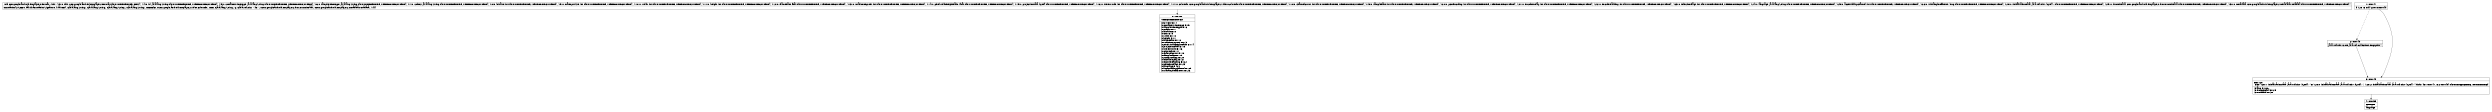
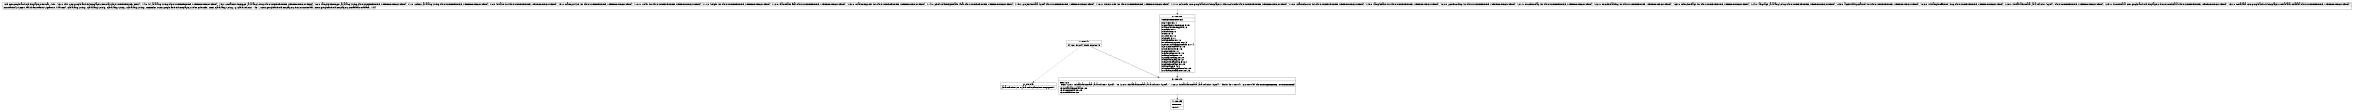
node "1: 0x0047": text "if (r28 != null) goto L_0x004d" -> "if (r28 != null) binds L_0x004d"
edge "2: 0x0049" -> "3: 0x004d": now "0: 0x0000" -> "3: 0x004d"
node "3: 0x004d": text "r3.lang = r28" -> "r3.initializationData = r28"
node "4: 0x0059": text "language" -> "return"
